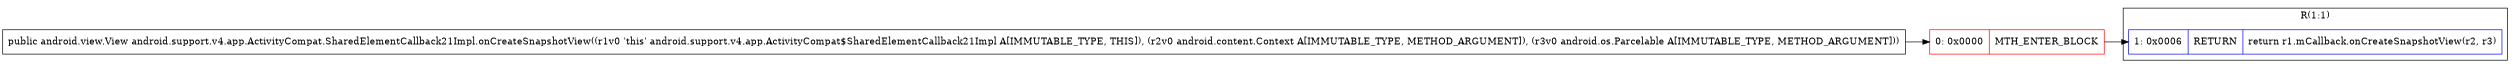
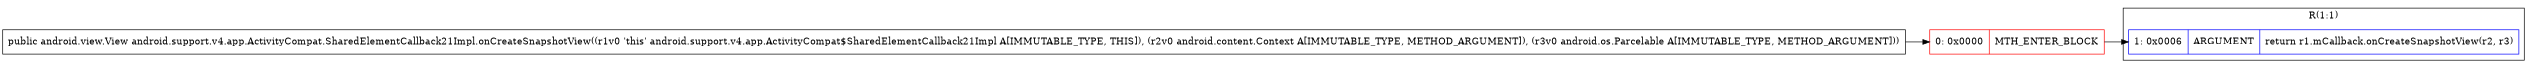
node "1: 0x0006": text "RETURN" -> "ARGUMENT"
